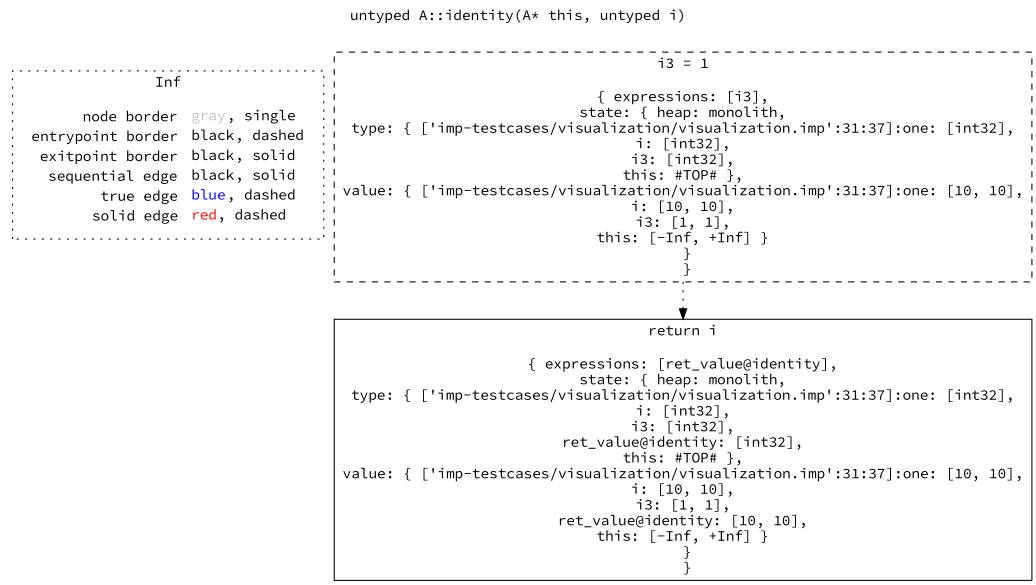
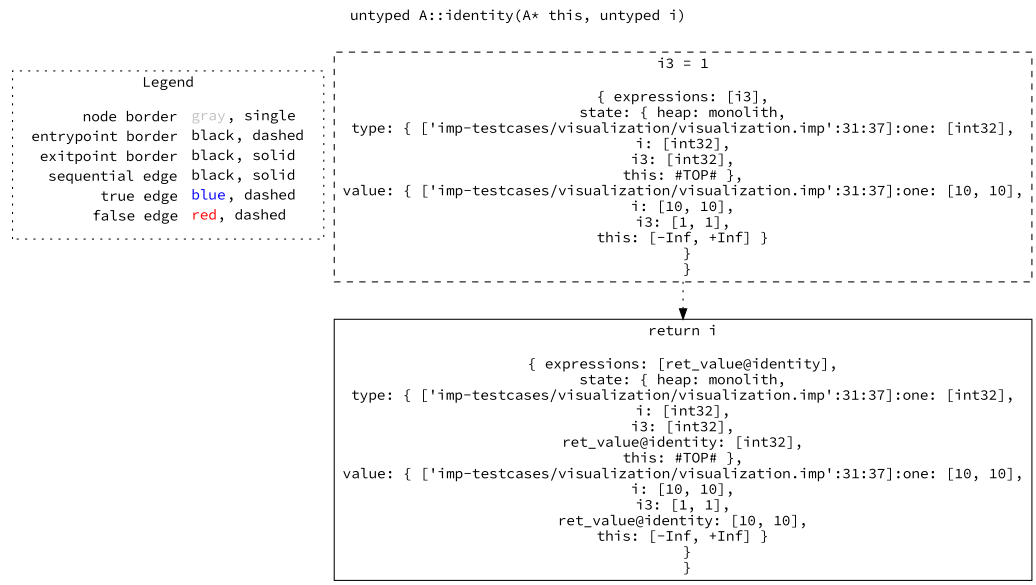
cluster "Inf": label "Inf" -> "Legend"
node "node border": text "solid edge" -> "false edge"
